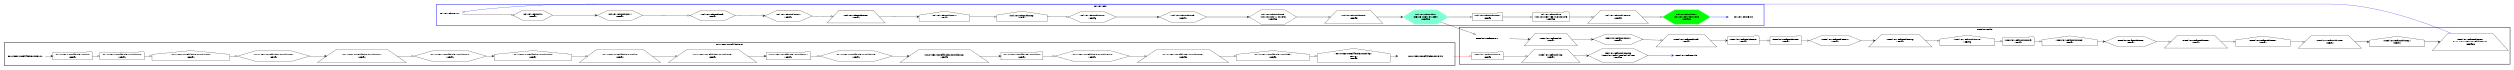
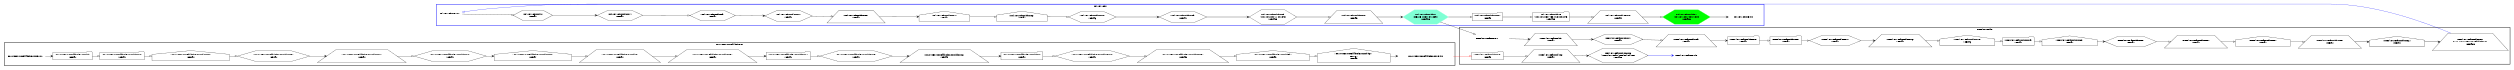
edge "_thrFunc0___bb14 (_thrFunc0_)taskwait WCET=13" -> "_thrFunc0__exit": color blue -> black
